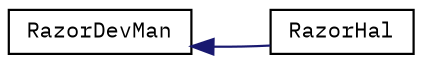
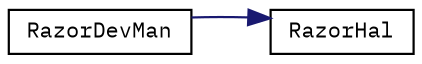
edge "RazorHal" -> "RazorDevMan": reversed
